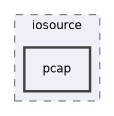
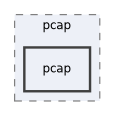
cluster "iosource": label "iosource" -> "pcap"
